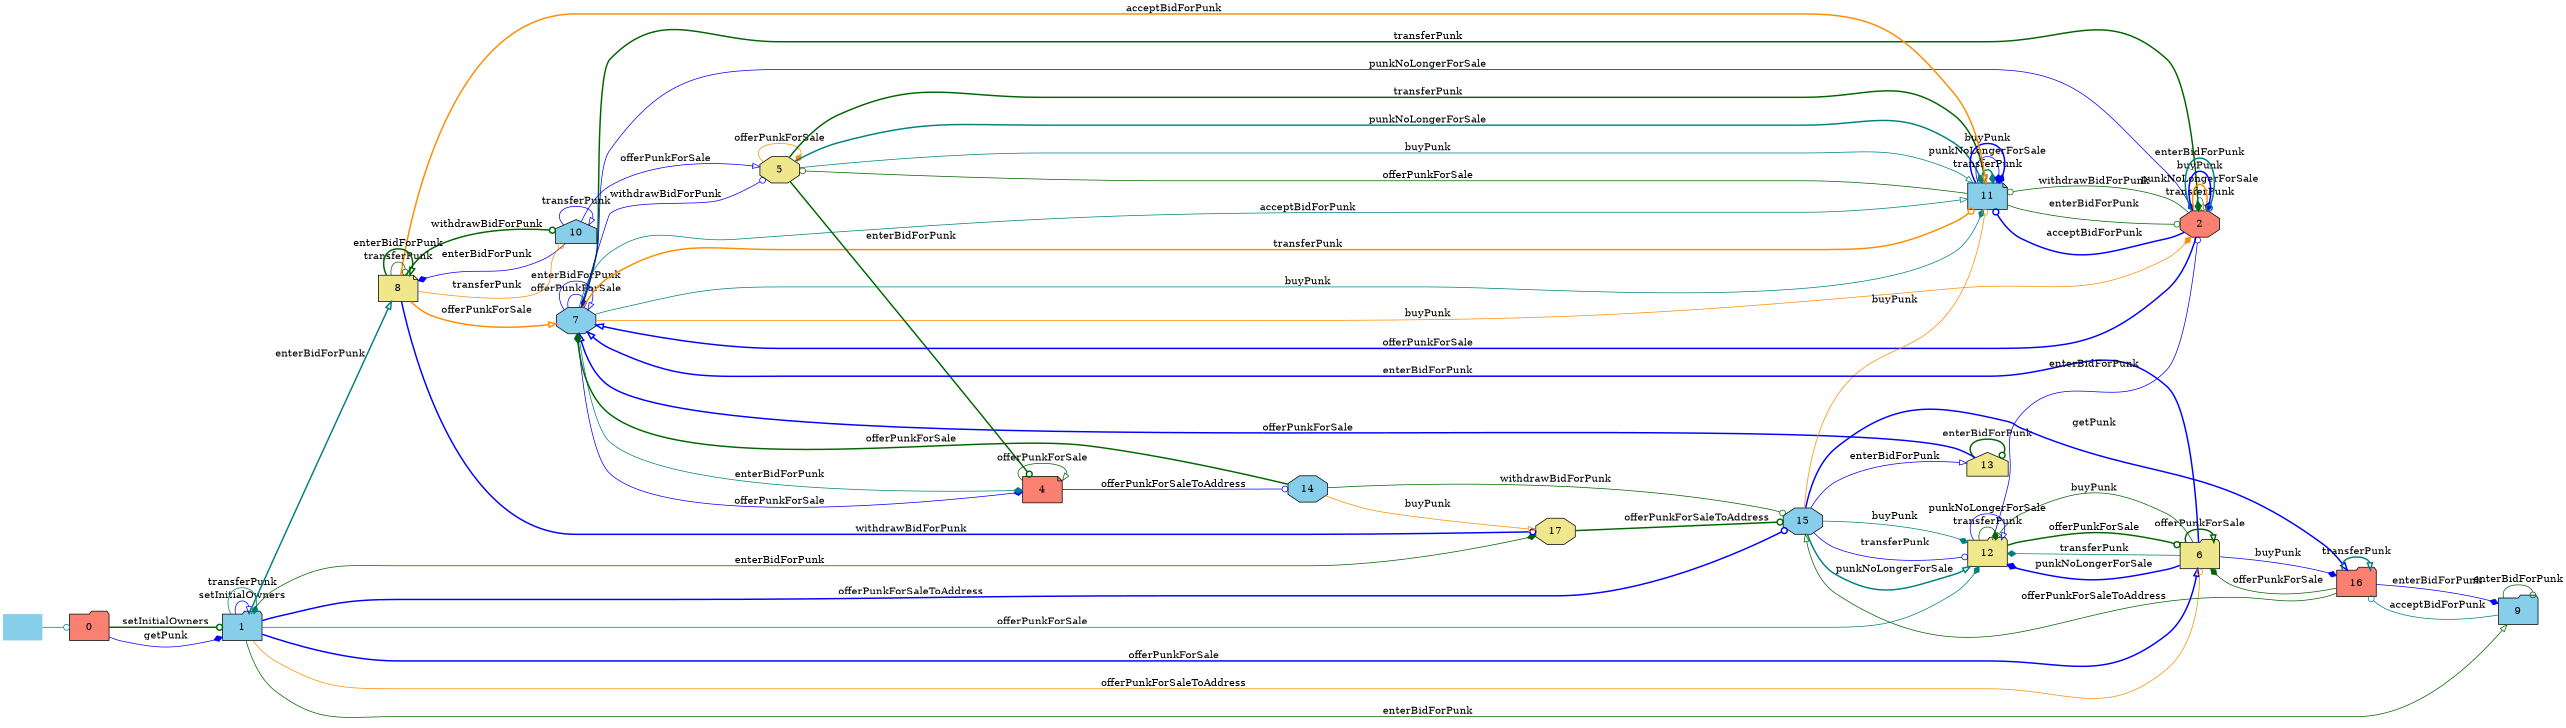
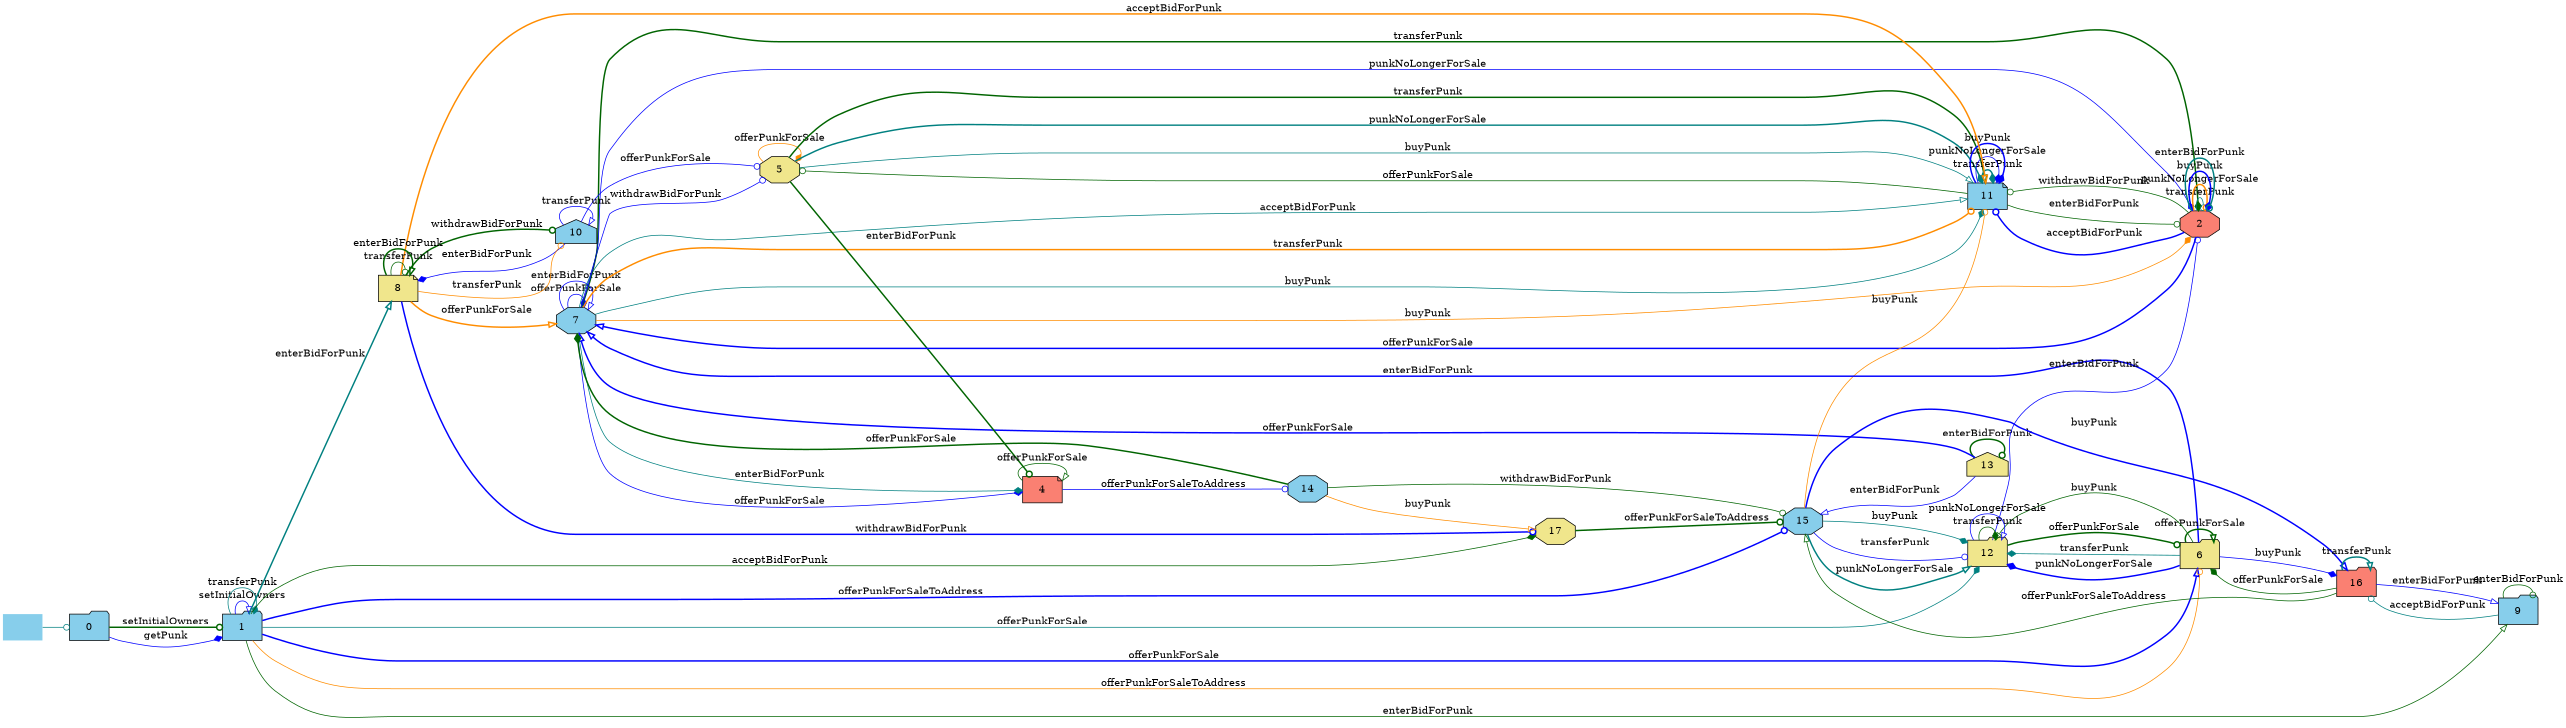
edge "10" -> "5": arrowhead onormal -> odot
edge "15" -> "16": label "getPunk" -> "buyPunk"
edge "15" -> "13": reversed
edge "1" -> "17": label "enterBidForPunk" -> "acceptBidForPunk"
edge "16" -> "9": arrowhead diamond -> onormal
node "0": fillcolor salmon -> skyblue
